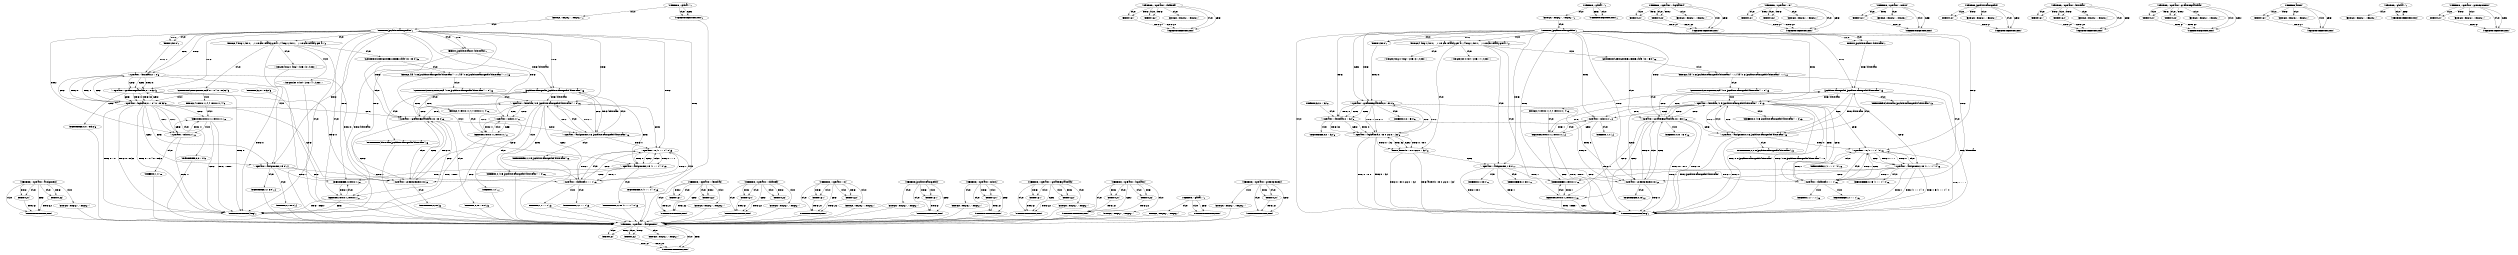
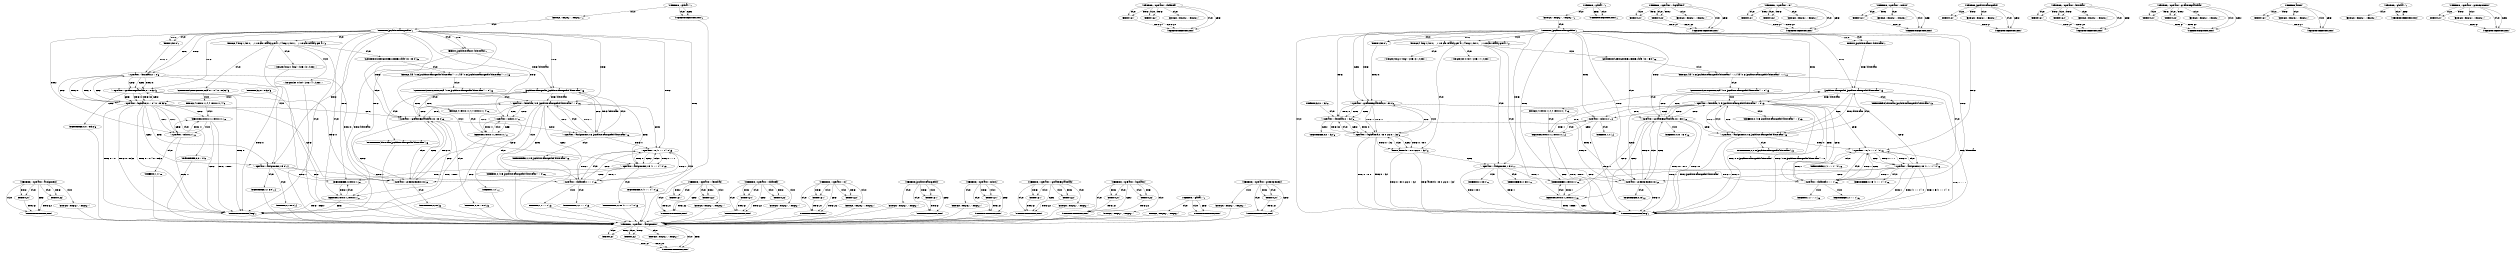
edge "(CONTROL_STRUCTURE,IF,if (n < 0 || n >= 32))" -> "(<operator>.logicalOr,n < 0 || n >= 32)": now "(LITERAL,32,n >= 32)" -> "(<operator>.logicalOr,n < 0 || n >= 32)"
node "(LITERAL,0,n >= 0)": removed
edge "(<operator>.logicalAnd,n >= 0 && n < 32)" -> "(<operator>.greaterEqualsThan,n >= 0)": label "DDG: " -> "AST: "
edge "(<operator>.lessThan,n < 32)" -> "(IDENTIFIER,n,n < 32)": label "AST: " -> "CDG: "
edge "(<operator>.logicalAnd,n >= 0 && n < 32)" -> "(<operator>.lessThan,n < 32)": added, label "AST:"
edge "(assert,assert(n >= 0 && n < 32))" -> "(<operator>.logicalAnd,n >= 0 && n < 32)": label "DDG: 32" -> "AST: "
